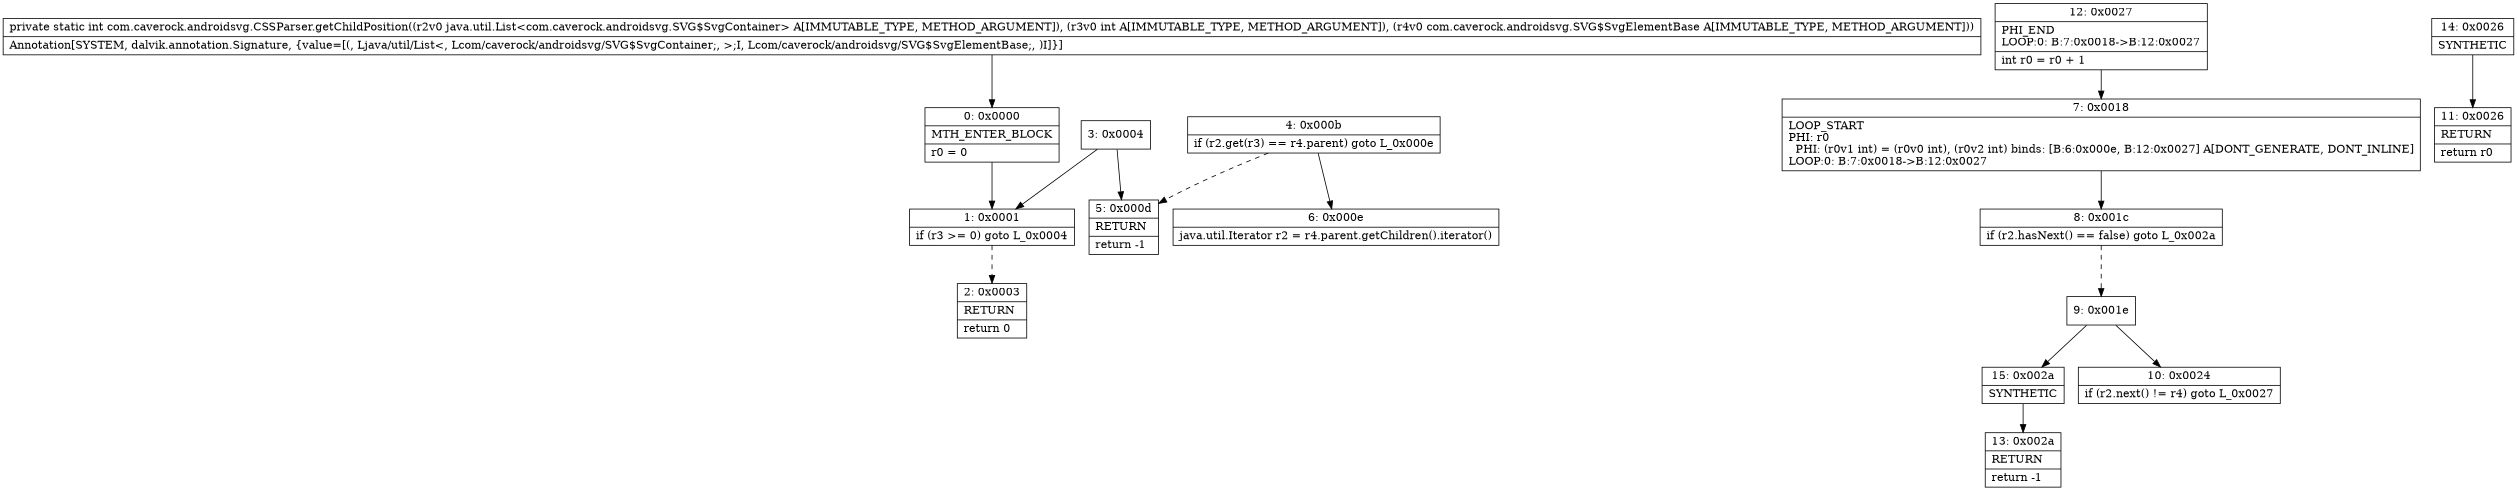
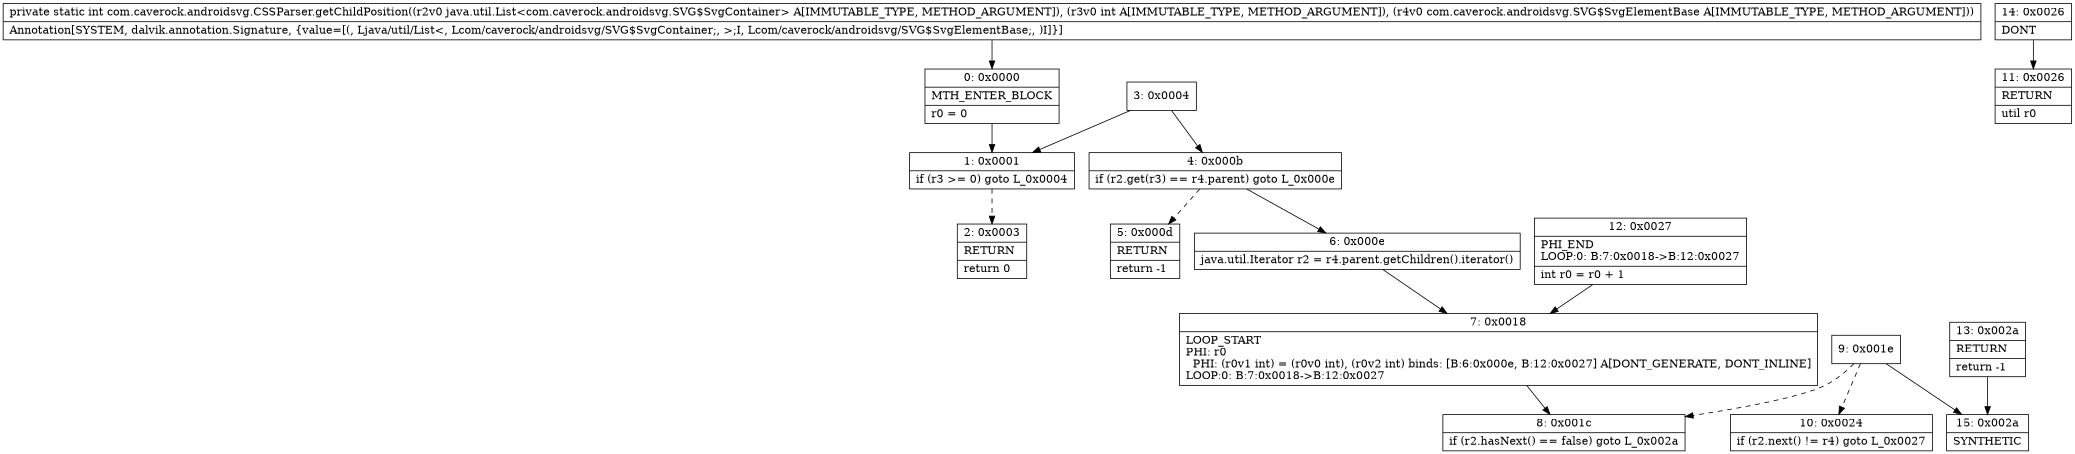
node "14: 0x0026": text "SYNTHETIC" -> "DONT"
node "11: 0x0026": text "return r0" -> "util r0"
edge "3: 0x0004" -> "5: 0x000d": now "3: 0x0004" -> "4: 0x000b"
edge "8: 0x001c" -> "9: 0x001e": reversed
edge "6: 0x000e" -> "7: 0x0018": added
edge "9: 0x001e" -> "10: 0x0024": style solid -> dashed
edge "15: 0x002a" -> "13: 0x002a": reversed
